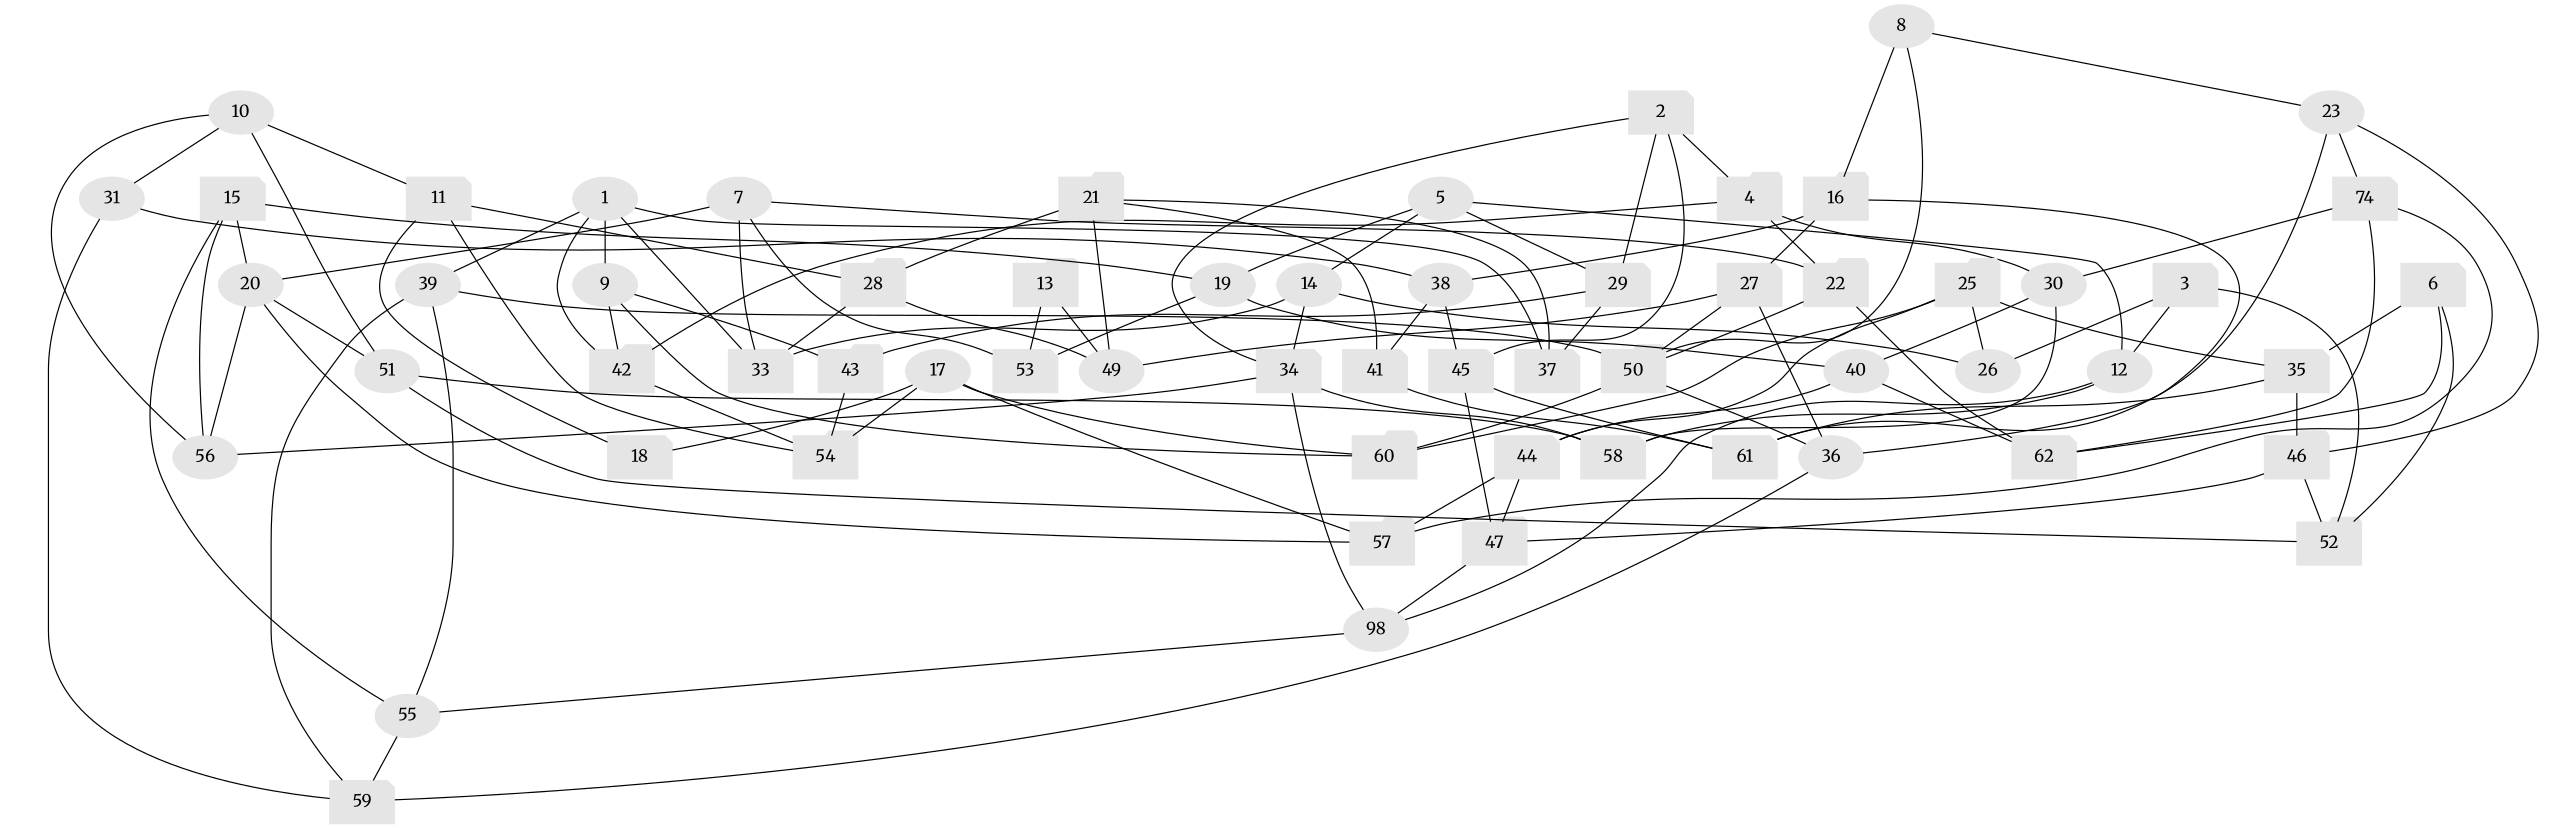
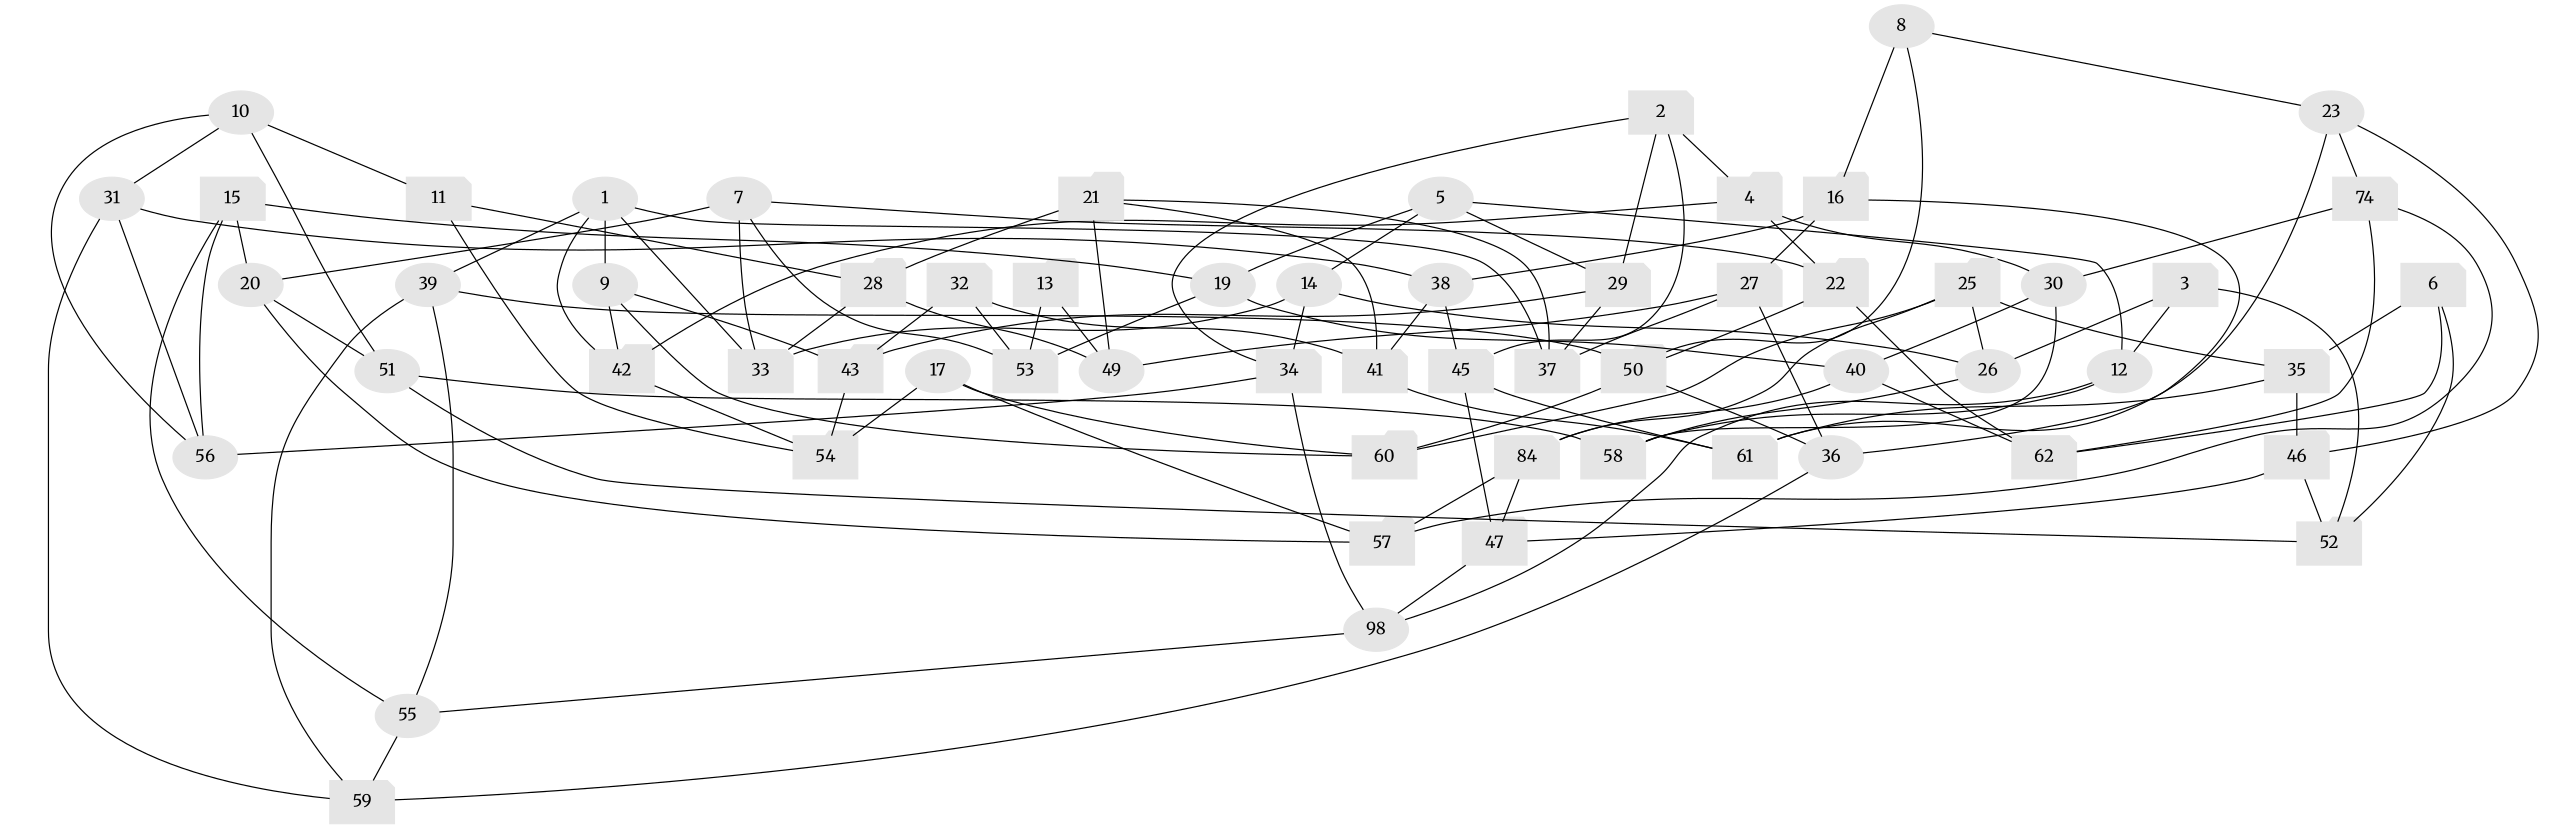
node "32": added
edge "27" -- "50": now "27" -- "37"
edge "20" -- "56": now "31" -- "56"
edge "34" -- "58": now "26" -- "58"
node "18": removed
node "44": label "44" -> "84"
